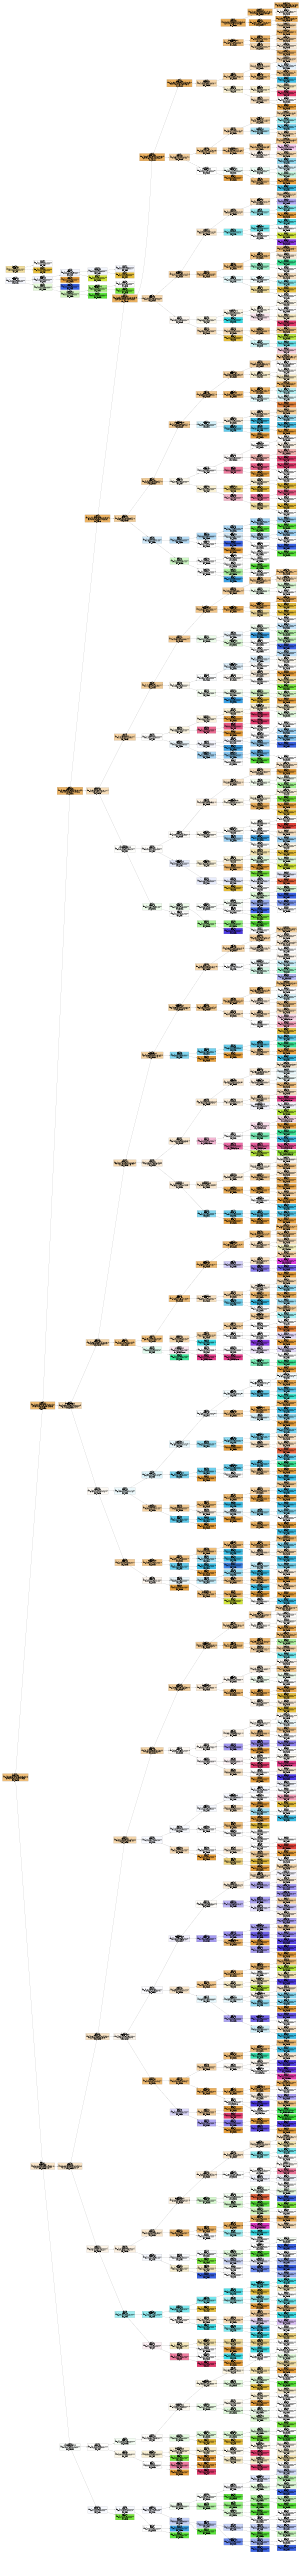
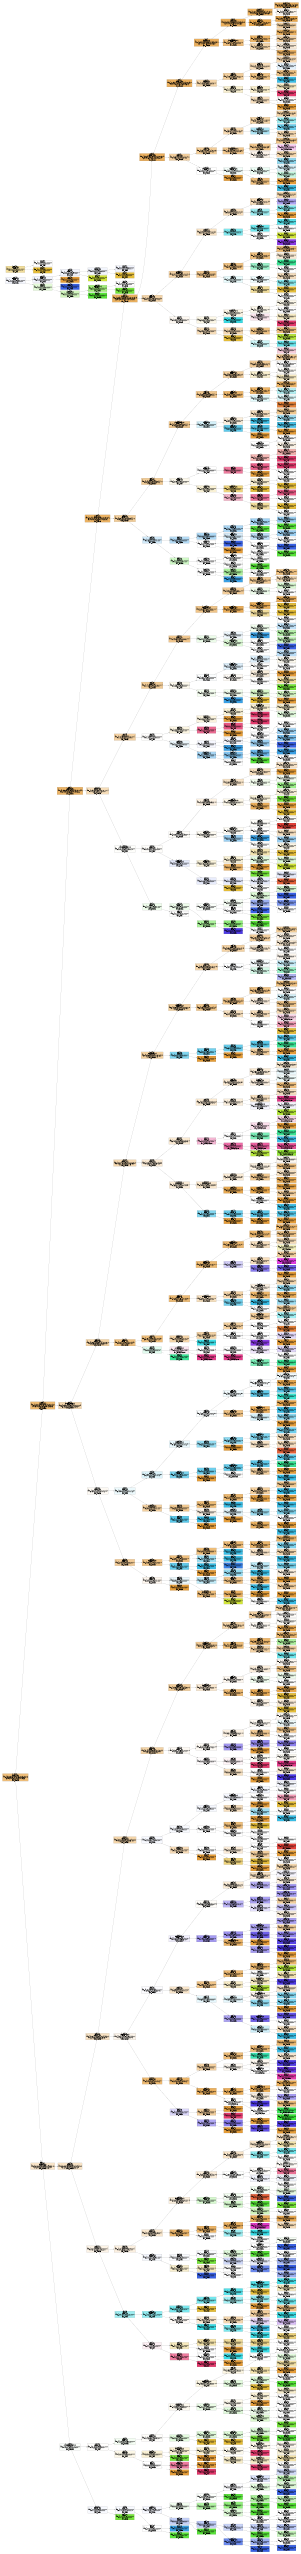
node "node #7": added
node "node #144": removed
node "node #185": text "class = korean" -> "chicory = korean"
node "node #276": added
node "node #487": text "samples = 2" -> "bacon = 2"
node "node #507": text "class = italian" -> "class = tuna"
node "node #656": text "class = asian" -> "wheat = asian"
node "node #1017": text "samples = 2" -> "kiwi = 2"
